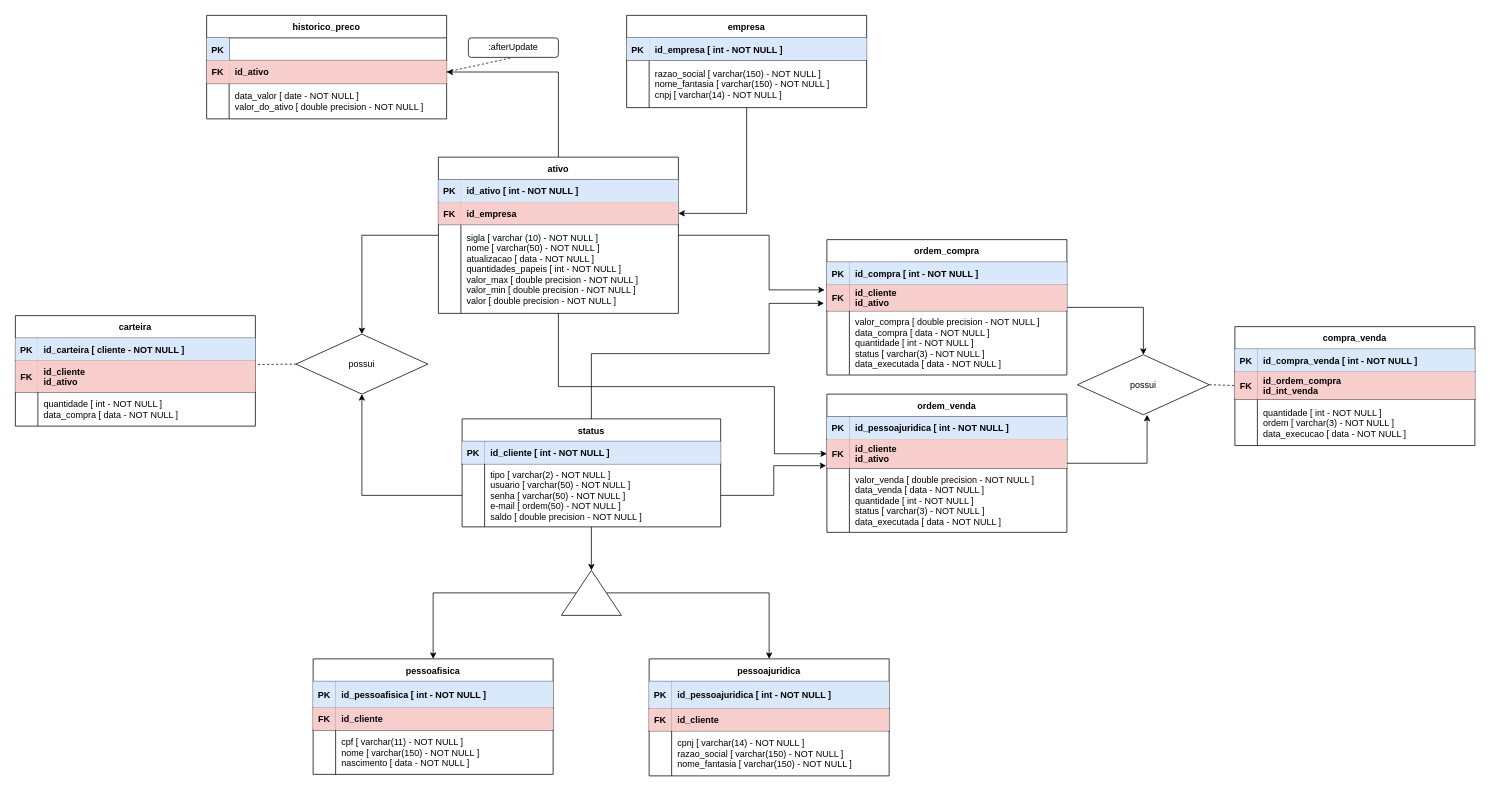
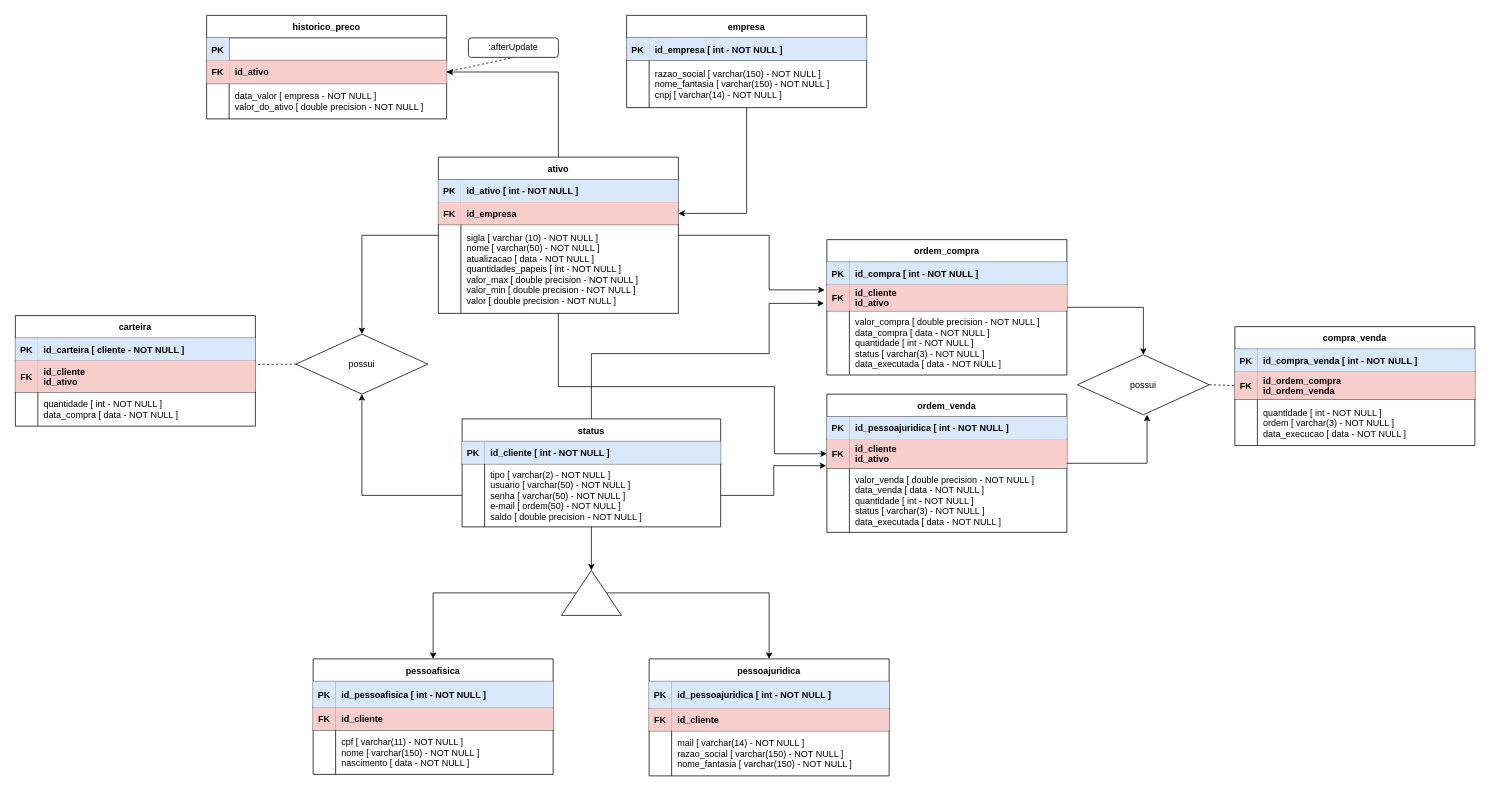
node "data_valor [ date - NOT NULL ] valor_do_ativo [ double precision - NOT NULL ]": label "data_valor [ date - NOT NULL ] valor_do_ativo [ double precision - NOT NULL ]" -> "data_valor [ empresa - NOT NULL ] valor_do_ativo [ double precision - NOT NULL ]"
node "id_ordem_compra id_int_venda": label "id_ordem_compra id_int_venda" -> "id_ordem_compra id_ordem_venda"
node "cpnj [ varchar(14) - NOT NULL ] razao_social [ varchar(150) - NOT NULL ] nome_fantasia [ varchar(150) - NOT NULL ]": label "cpnj [ varchar(14) - NOT NULL ] razao_social [ varchar(150) - NOT NULL ] nome_fantasia [ varchar(150) - NOT NULL ]" -> "mail [ varchar(14) - NOT NULL ] razao_social [ varchar(150) - NOT NULL ] nome_fantasia [ varchar(150) - NOT NULL ]"
